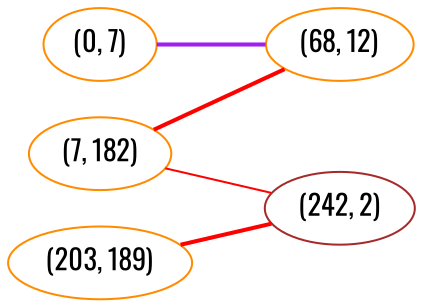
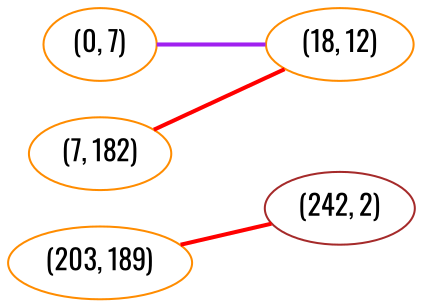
node "(68, 12)": label "(68, 12)" -> "(18, 12)"
edge "(7, 182)" -- "(242, 2)": removed
